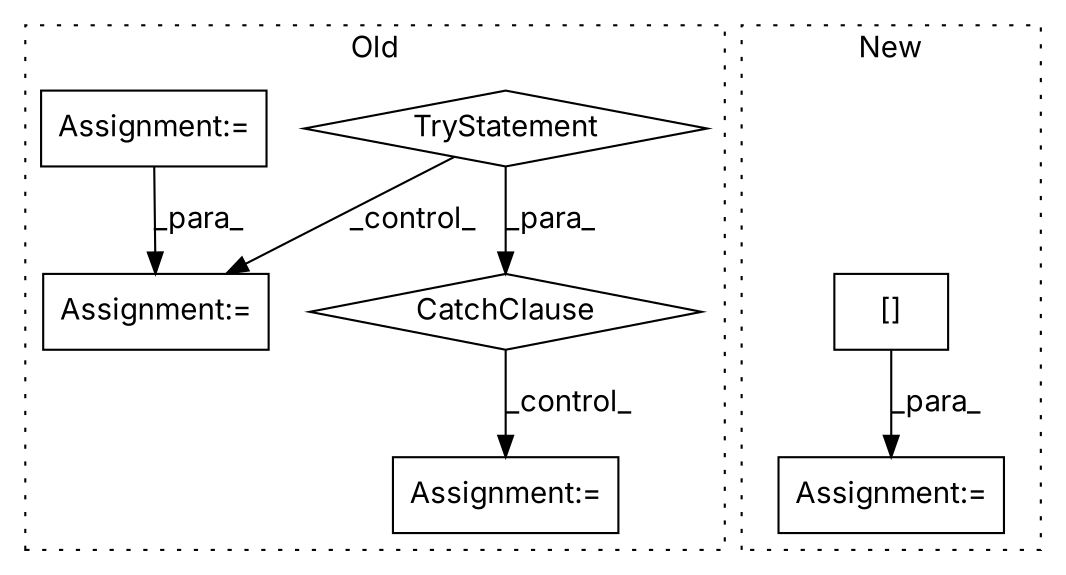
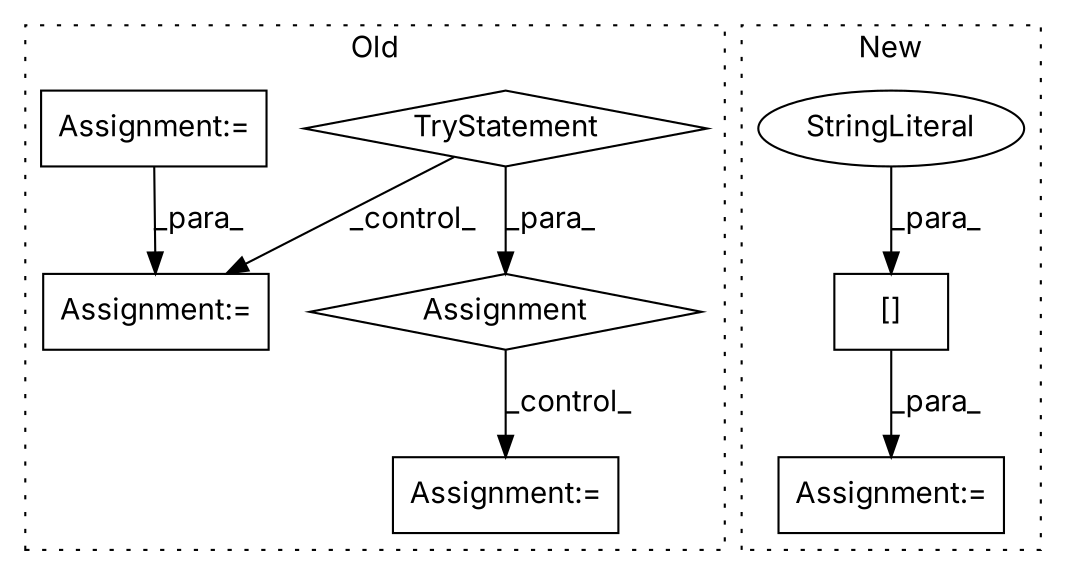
node "StringLiteral": added
node "CatchClause": label "CatchClause" -> "Assignment"
